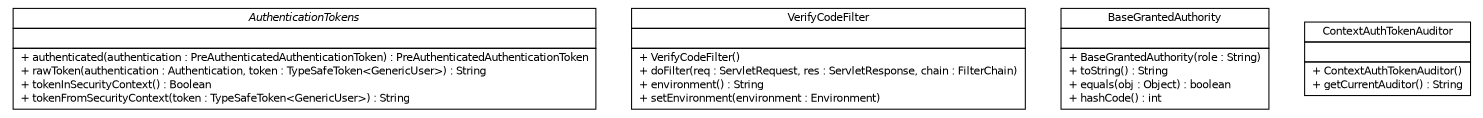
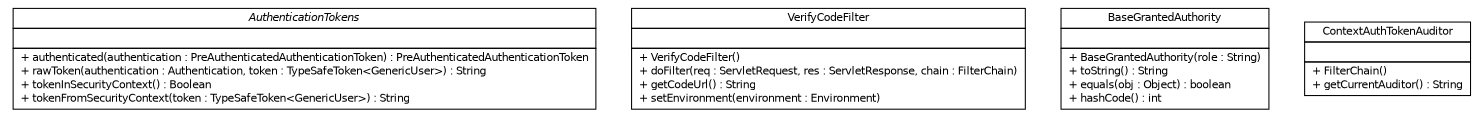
node "ContextAuthTokenAuditor": text "+ ContextAuthTokenAuditor()" -> "+ FilterChain()"
node "VerifyCodeFilter": text "+ environment() : String" -> "+ getCodeUrl() : String"
